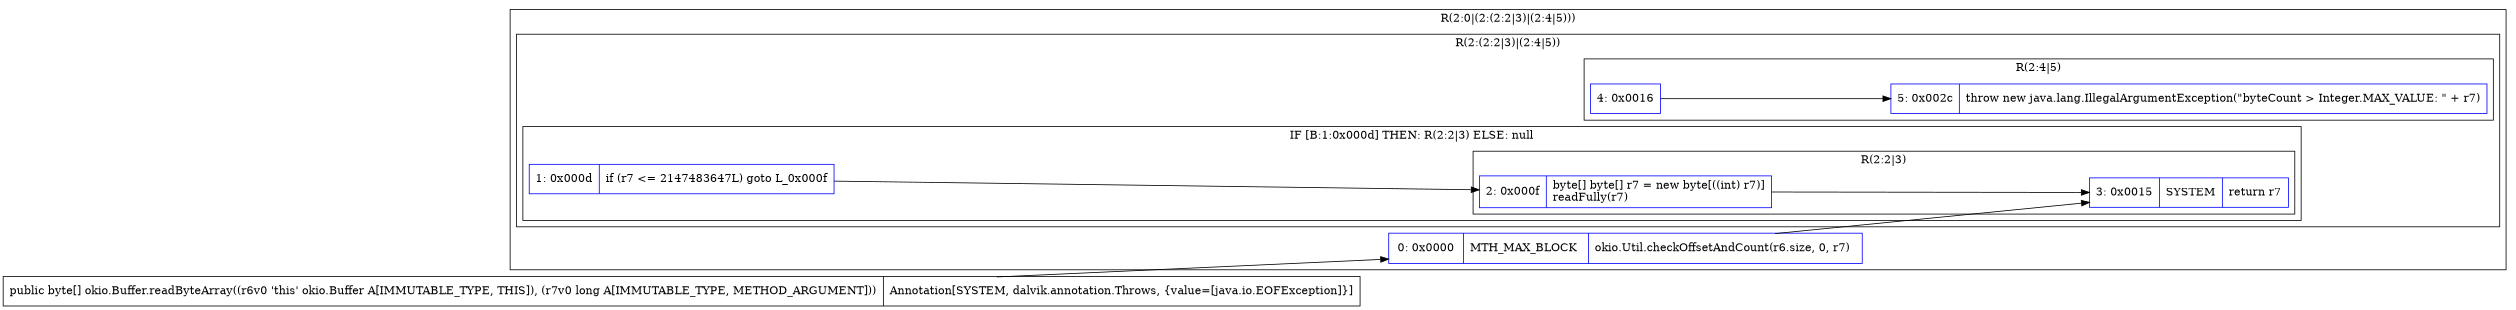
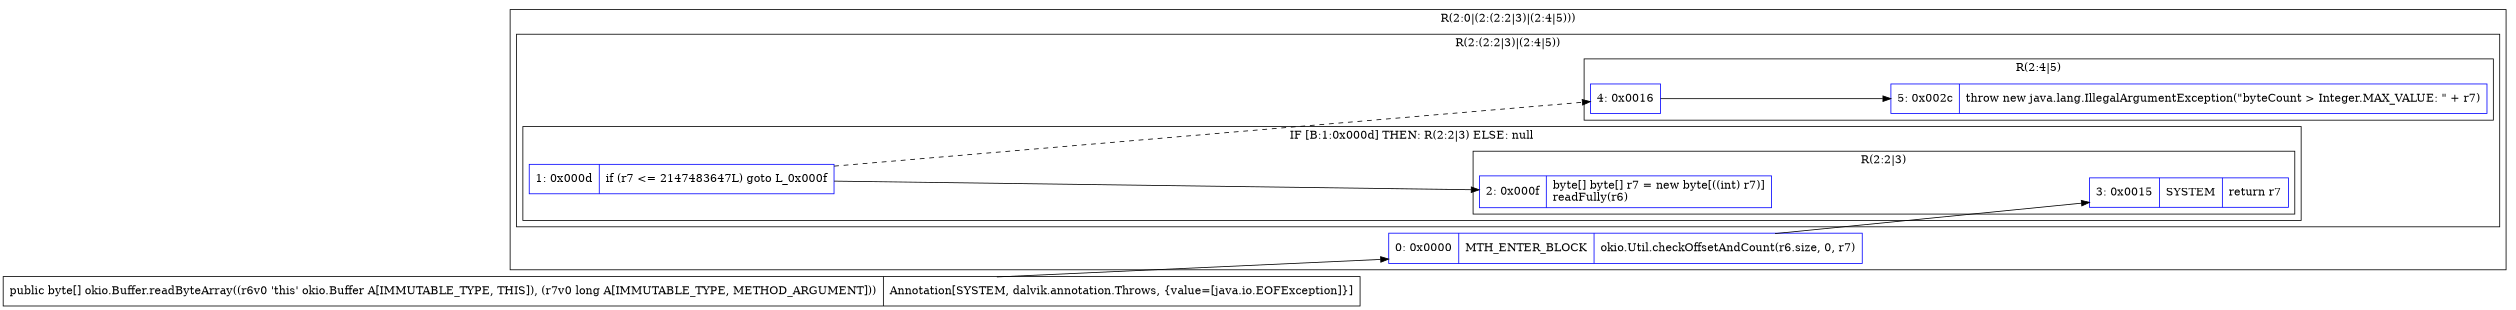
edge "1: 0x000d" -> "4: 0x0016": added
edge "2: 0x000f" -> "3: 0x0015": removed
node "2: 0x000f": text "readFully(r7)" -> "readFully(r6)"
node "0: 0x0000": text "MTH_MAX_BLOCK" -> "MTH_ENTER_BLOCK"
